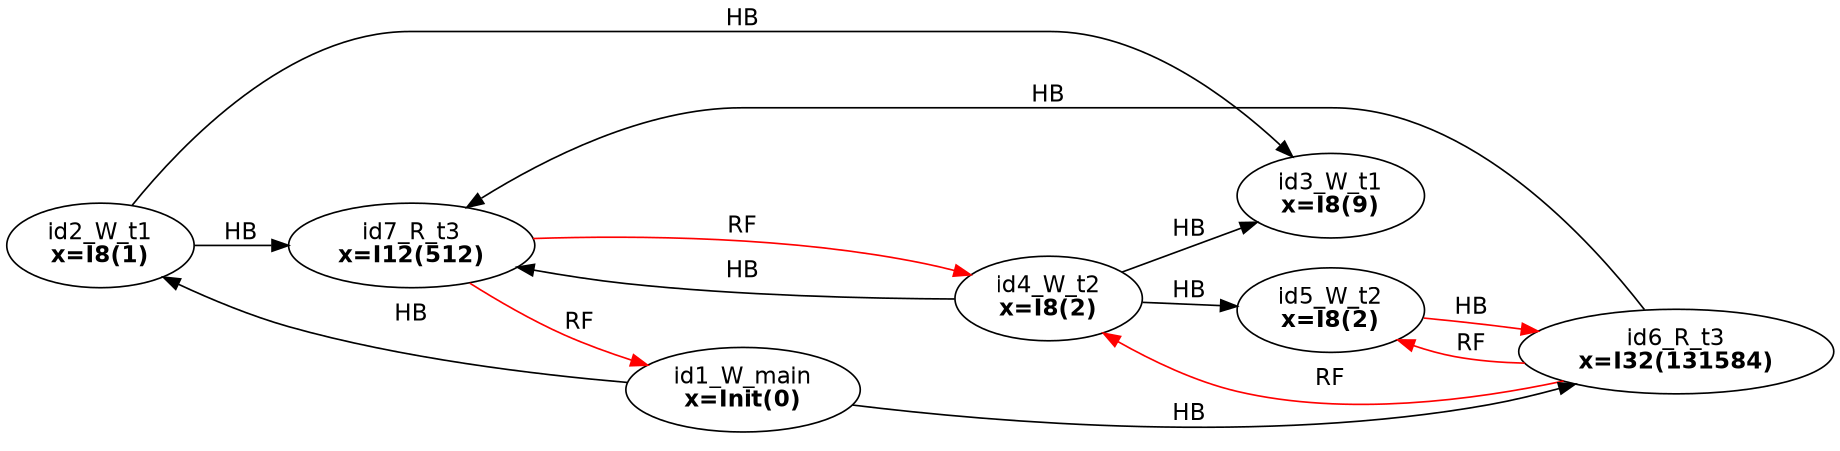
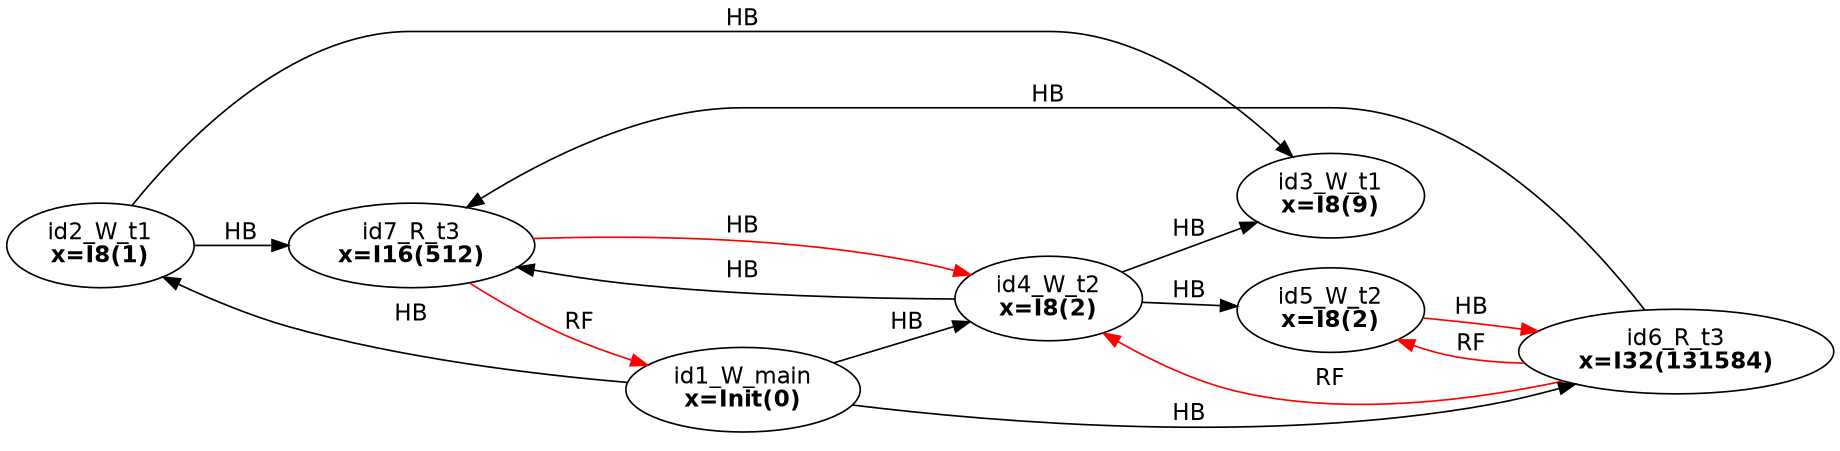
edge "id7_R_t3" -> "id4_W_t2": label "RF" -> "HB"
node "id7_R_t3": text "x=I12(512)" -> "x=I16(512)"
edge "id1_W_main" -> "id4_W_t2": added, label "HB"
